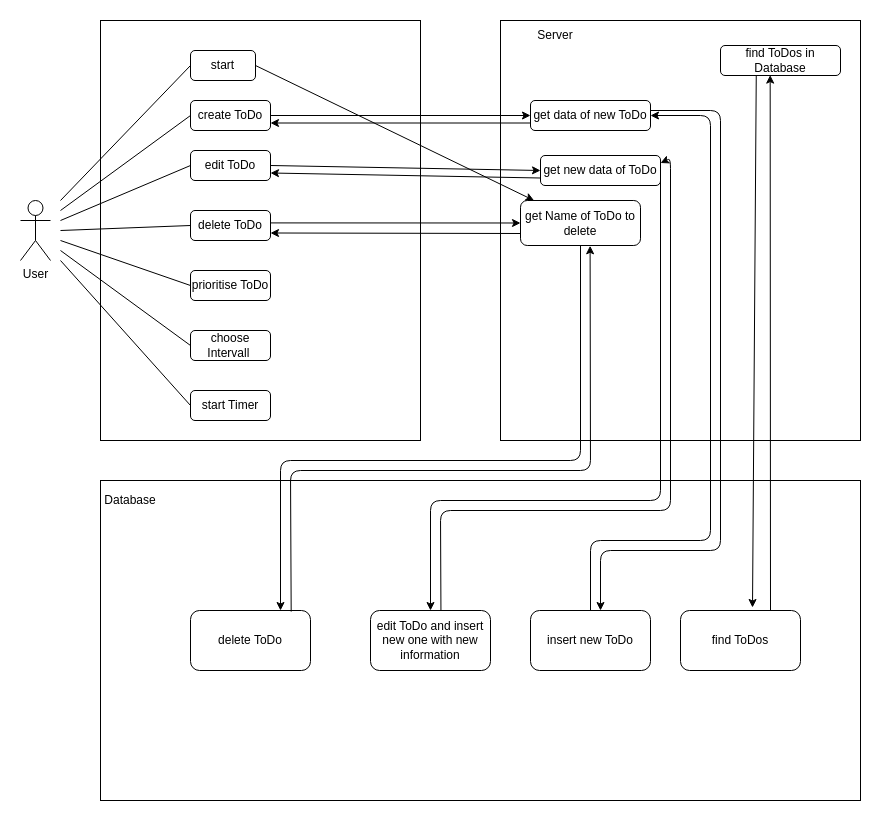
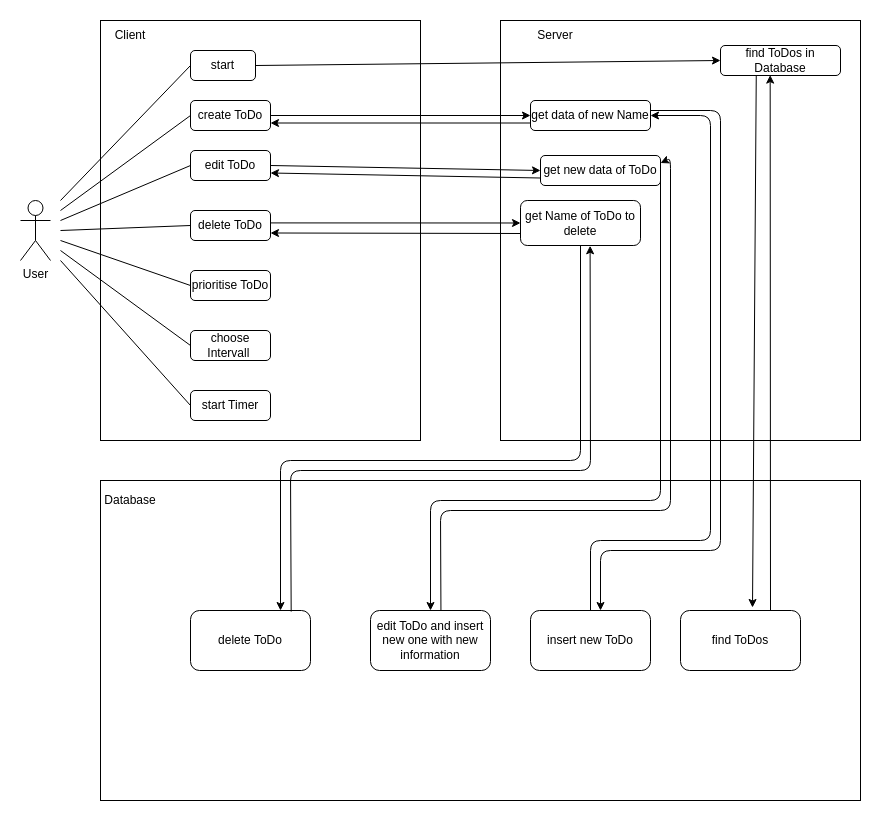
node "Client": added
node "get data of new ToDo": label "get data of new ToDo" -> "get data of new Name"
edge "start" -> "get Name of ToDo to delete": now "start" -> "find ToDos in Database"
